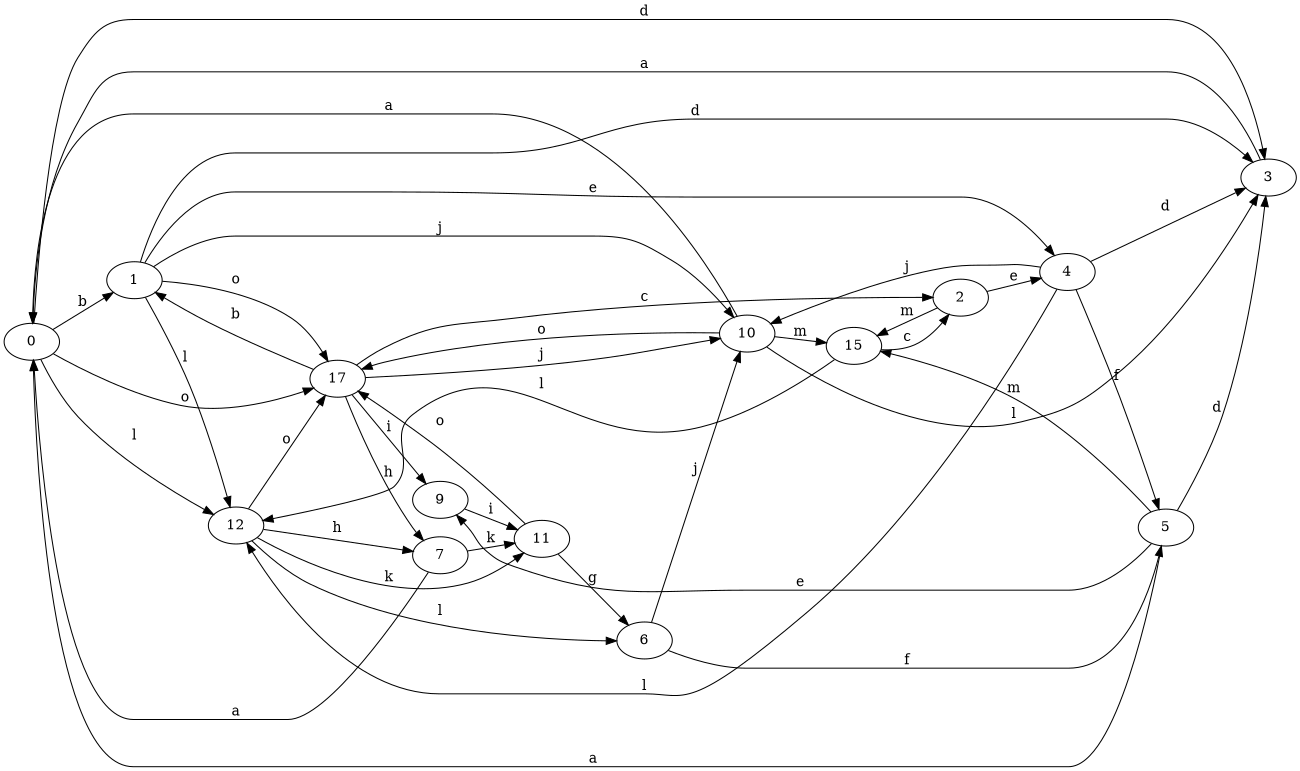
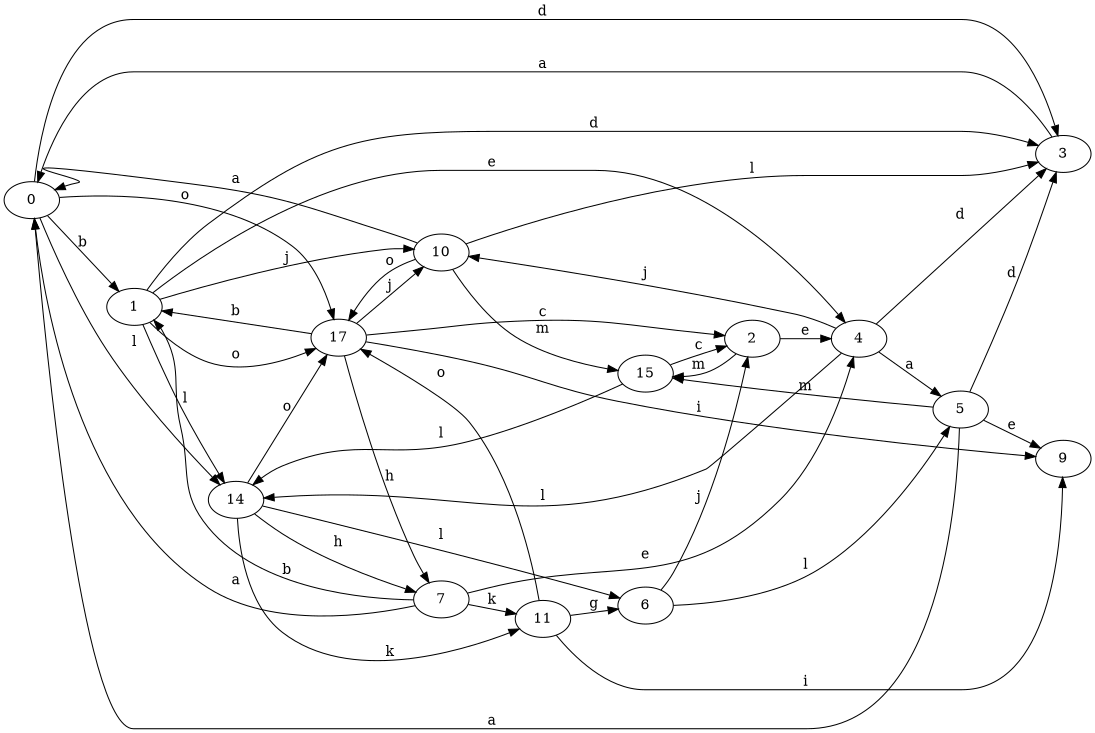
edge "4" -> "5": label "f" -> "a"
edge "6" -> "10": now "6" -> "2"
edge "9" -> "11": reversed
node "12": label "12" -> "14"
edge "7" -> "1": added, label "b"
edge "7" -> "4": added, label "e"
edge "6" -> "5": label "f" -> "l"
